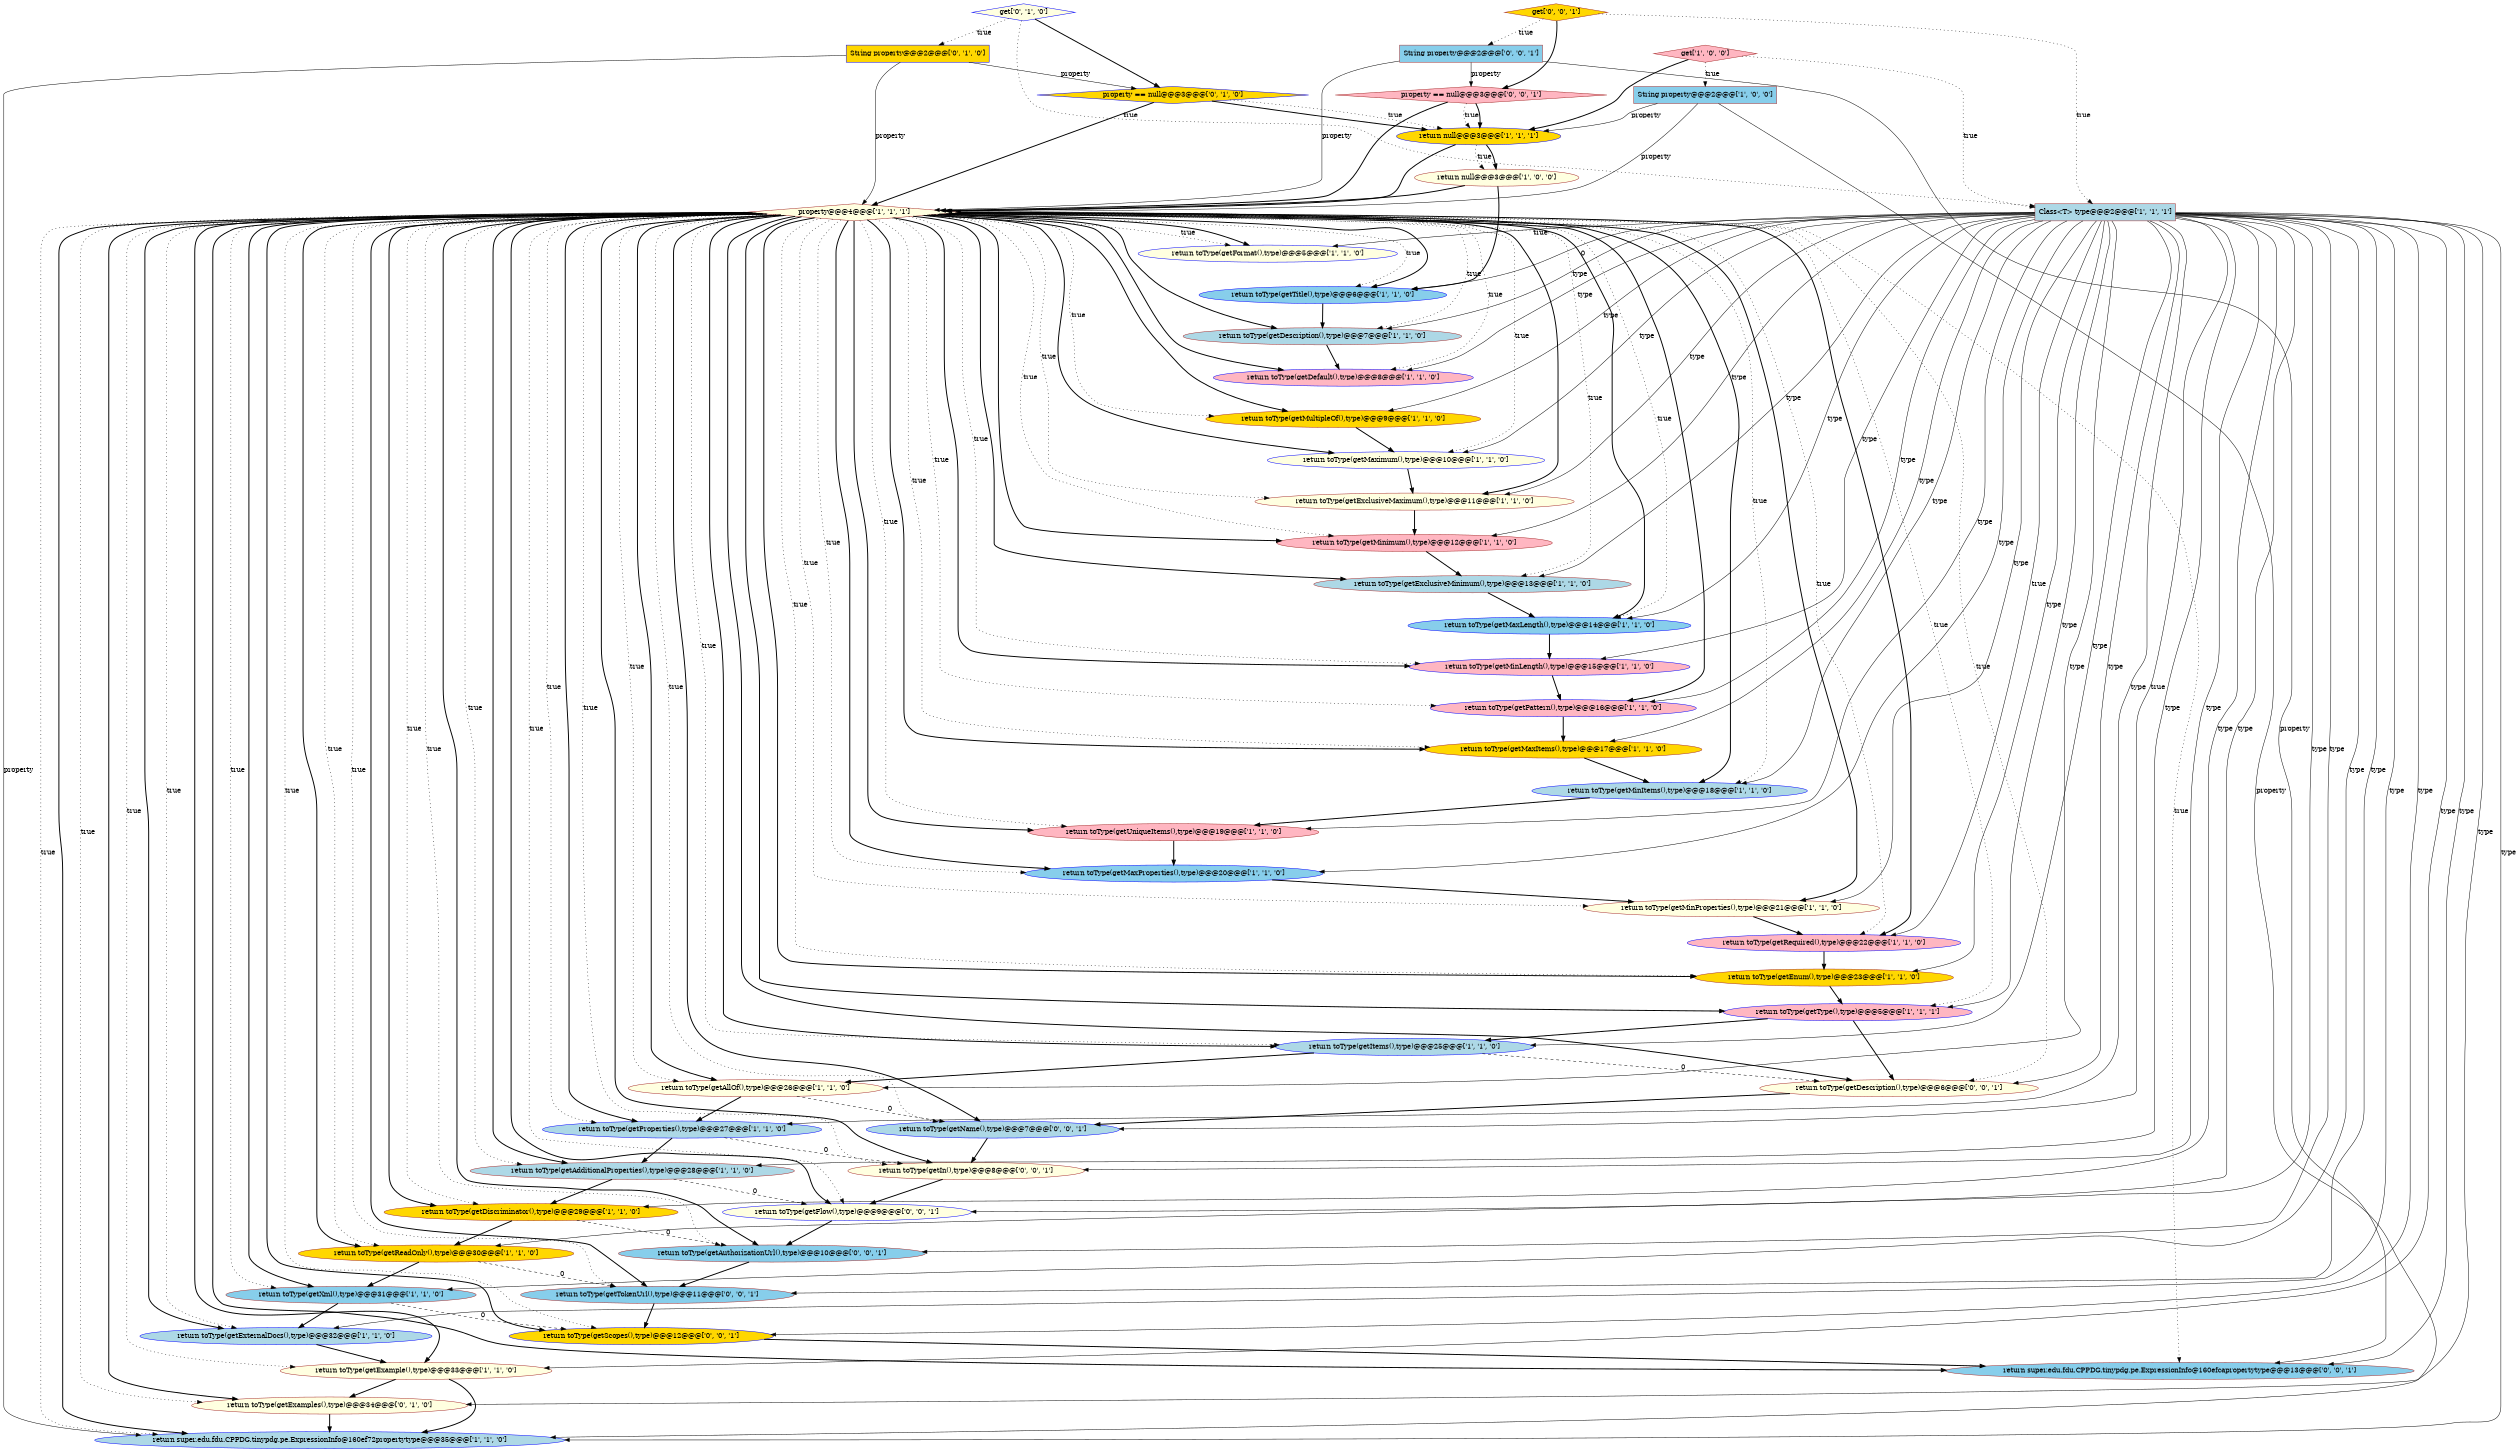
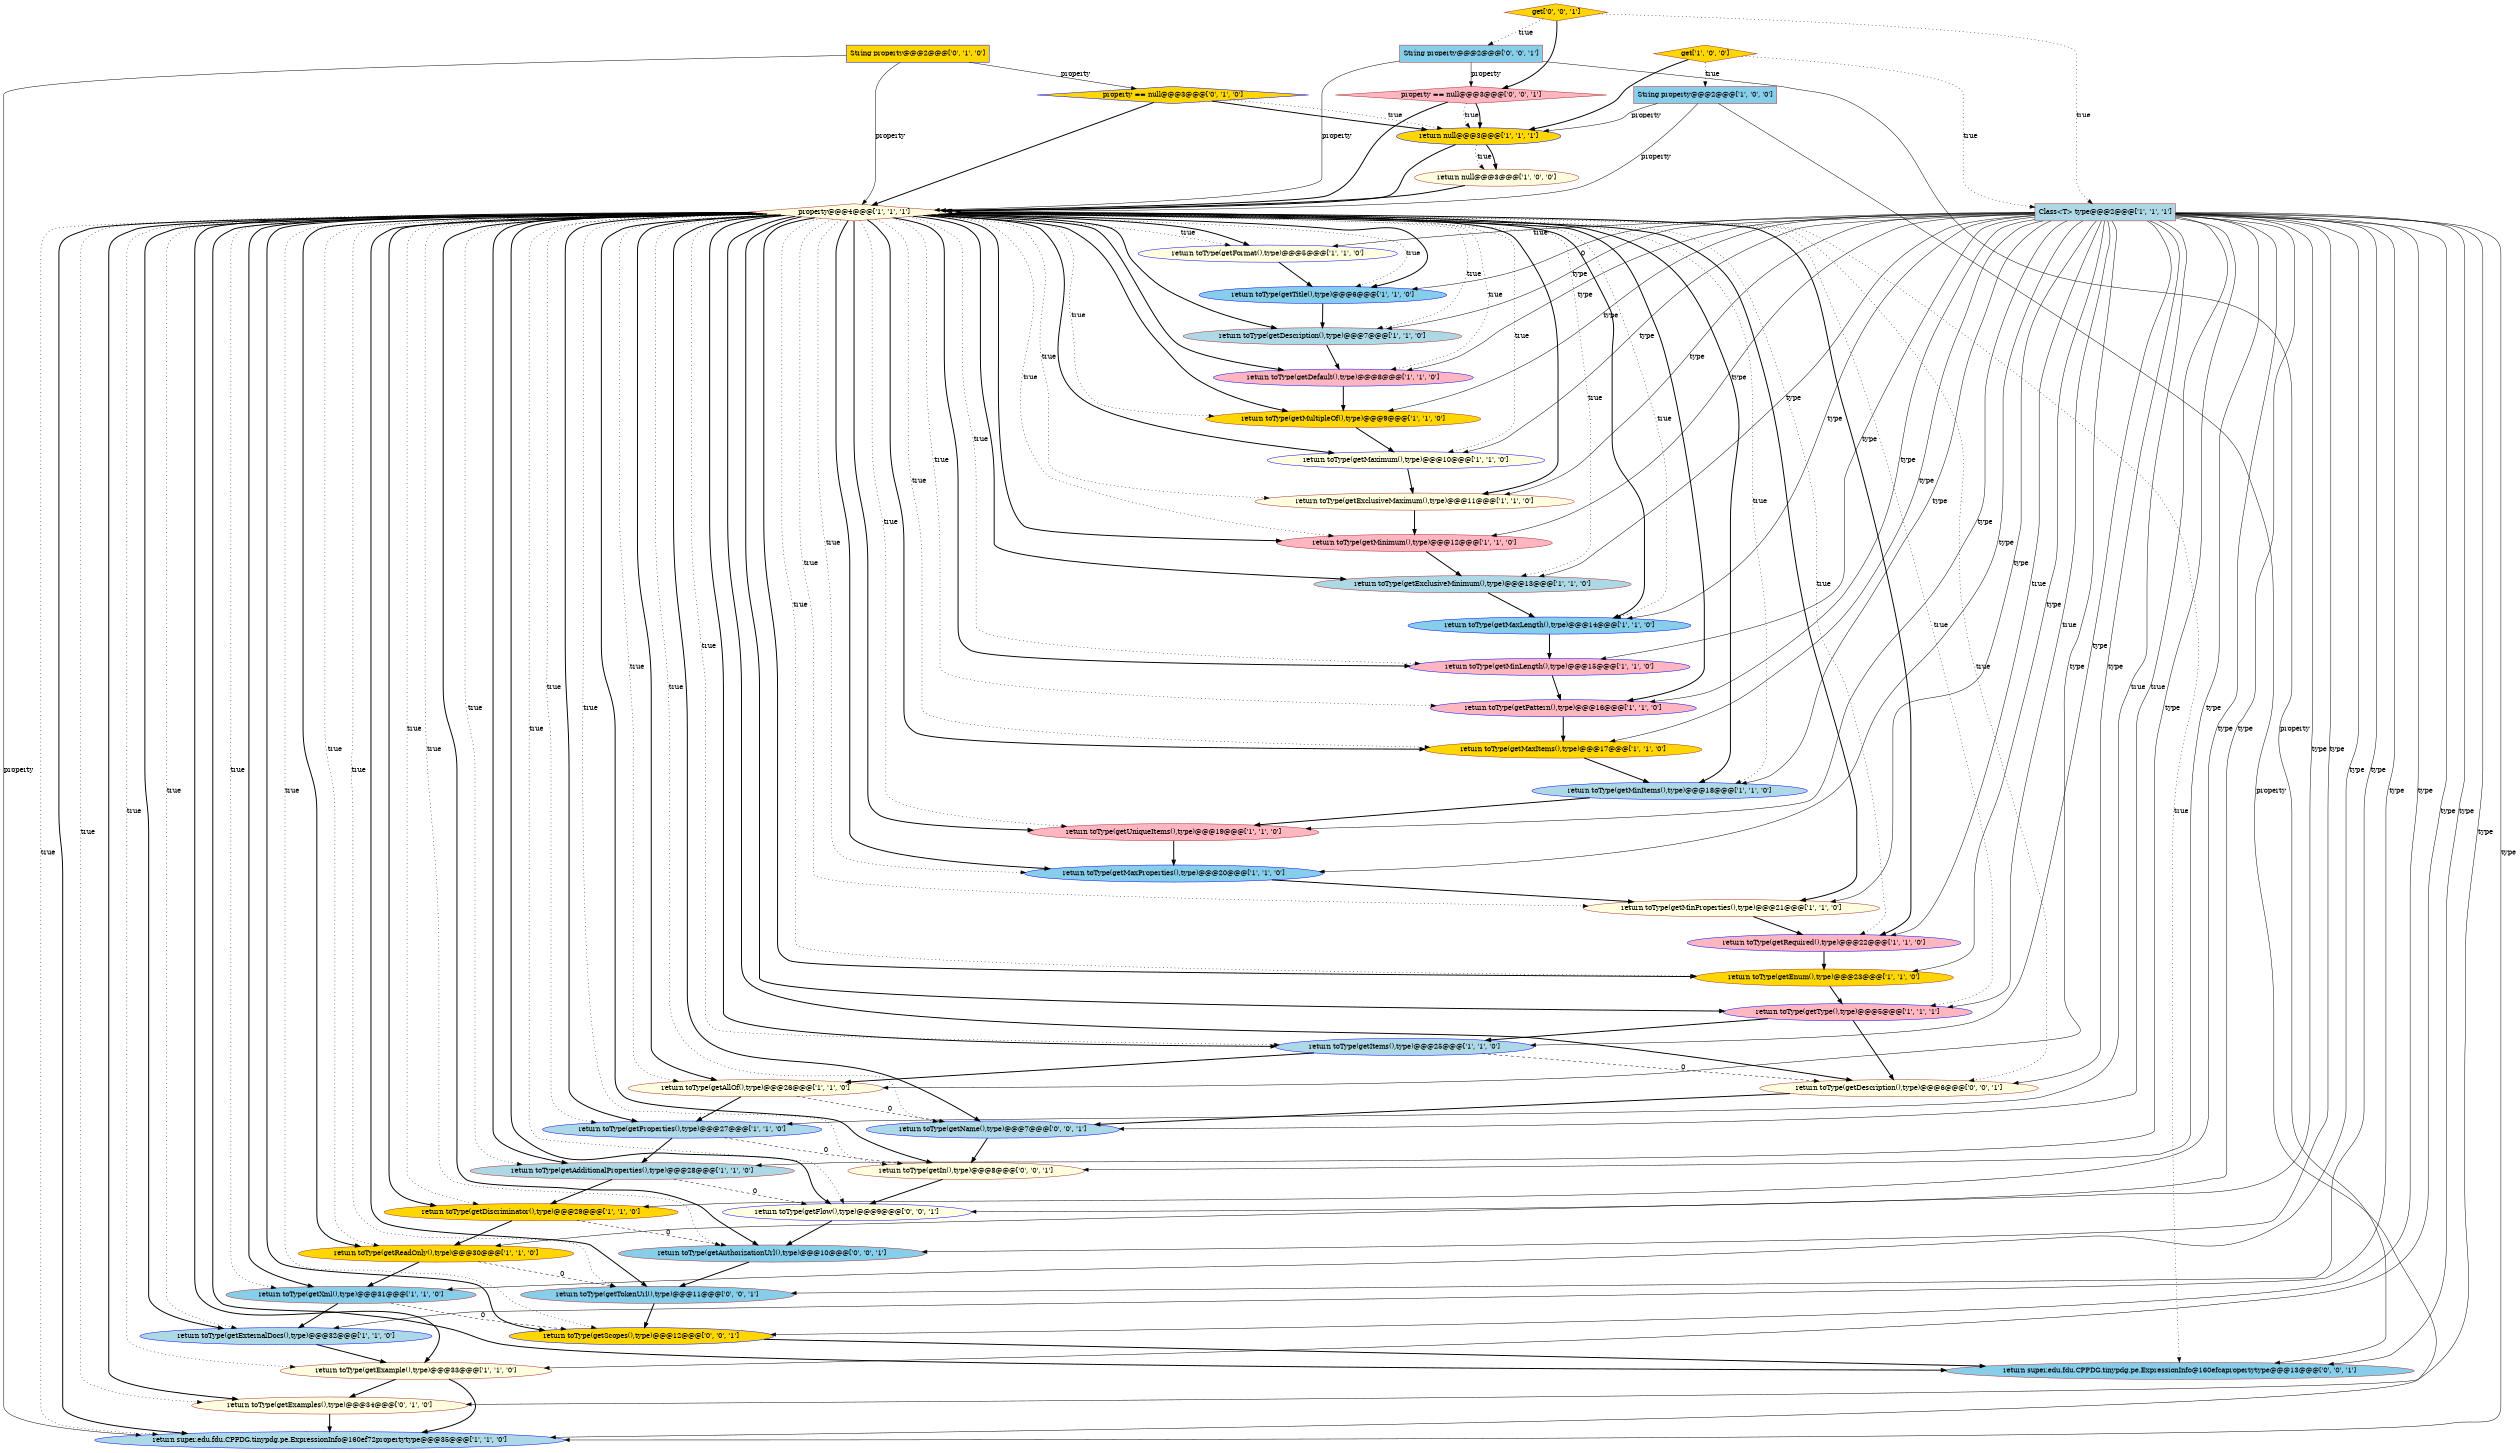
node "get['0', '1', '0']": removed
node "get['1', '0', '0']": fillcolor lightpink -> gold
edge "return null@@@3@@@['1', '0', '0']" -> "return toType(getTitle(),type)@@@6@@@['1', '1', '0']": now "return toType(getFormat(),type)@@@5@@@['1', '1', '0']" -> "return toType(getTitle(),type)@@@6@@@['1', '1', '0']"
edge "return toType(getDefault(),type)@@@8@@@['1', '1', '0']" -> "return toType(getMultipleOf(),type)@@@9@@@['1', '1', '0']": added
edge "Class<T> type@@@2@@@['1', '1', '1']" -> "return toType(getType(),type)@@@5@@@['1', '1', '1']": label "type" -> "true"
edge "Class<T> type@@@2@@@['1', '1', '1']" -> "return toType(getProperties(),type)@@@27@@@['1', '1', '0']": label "type" -> "true"
